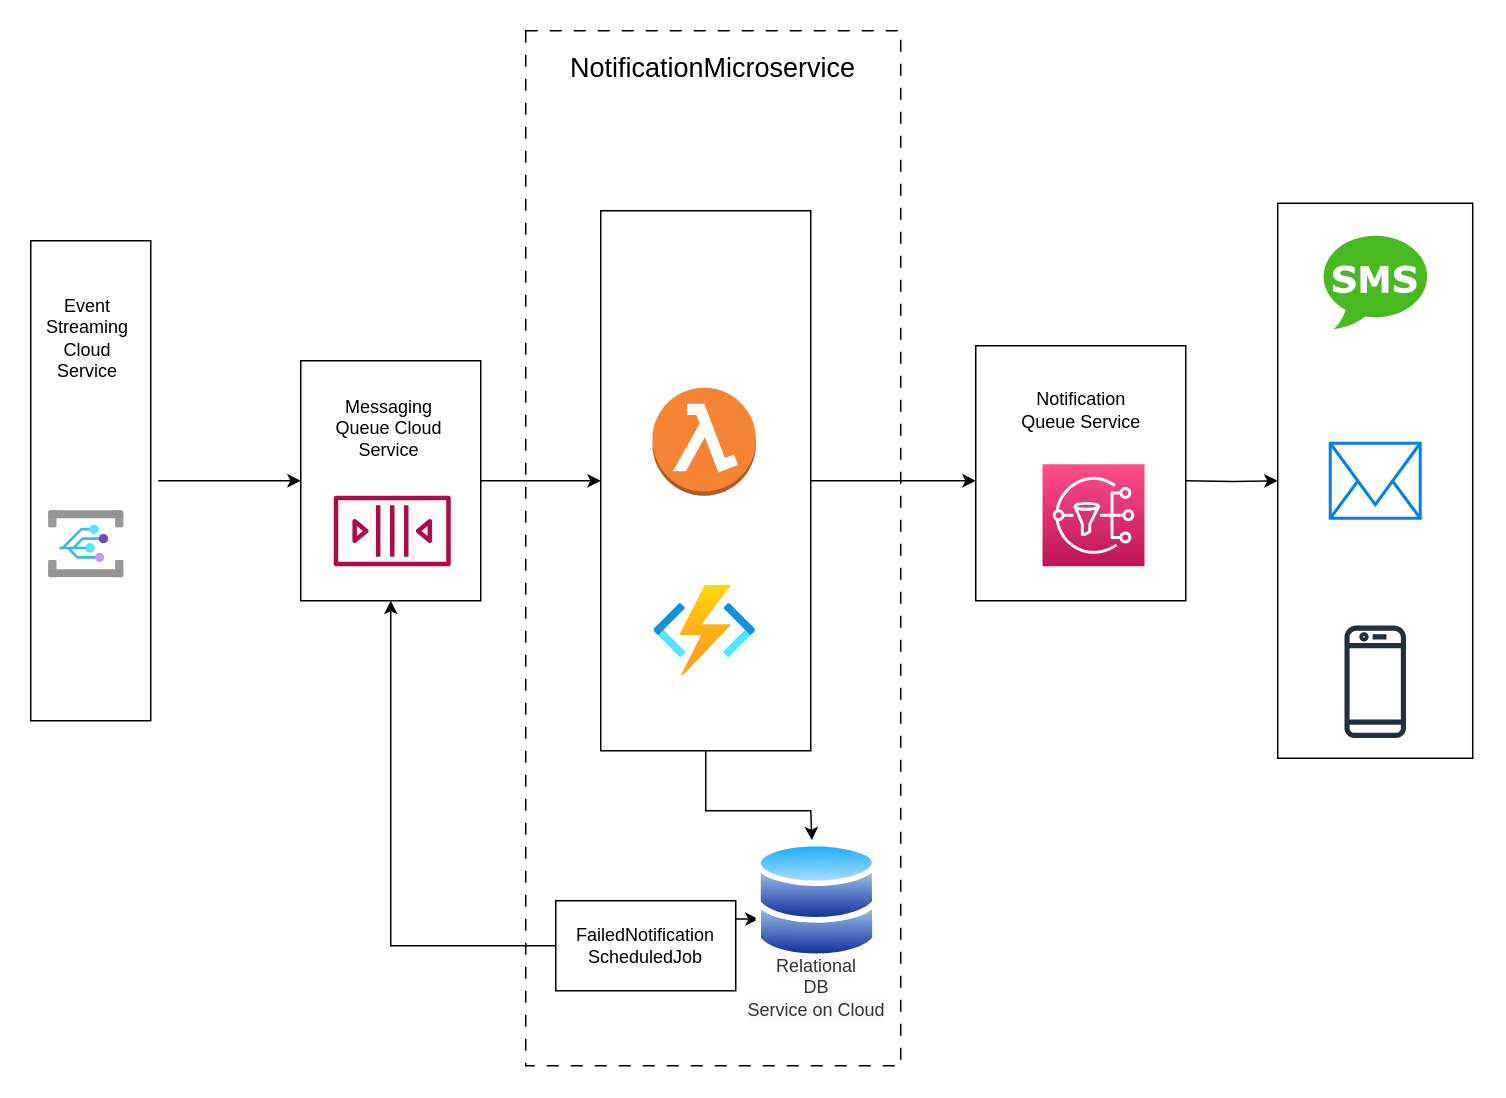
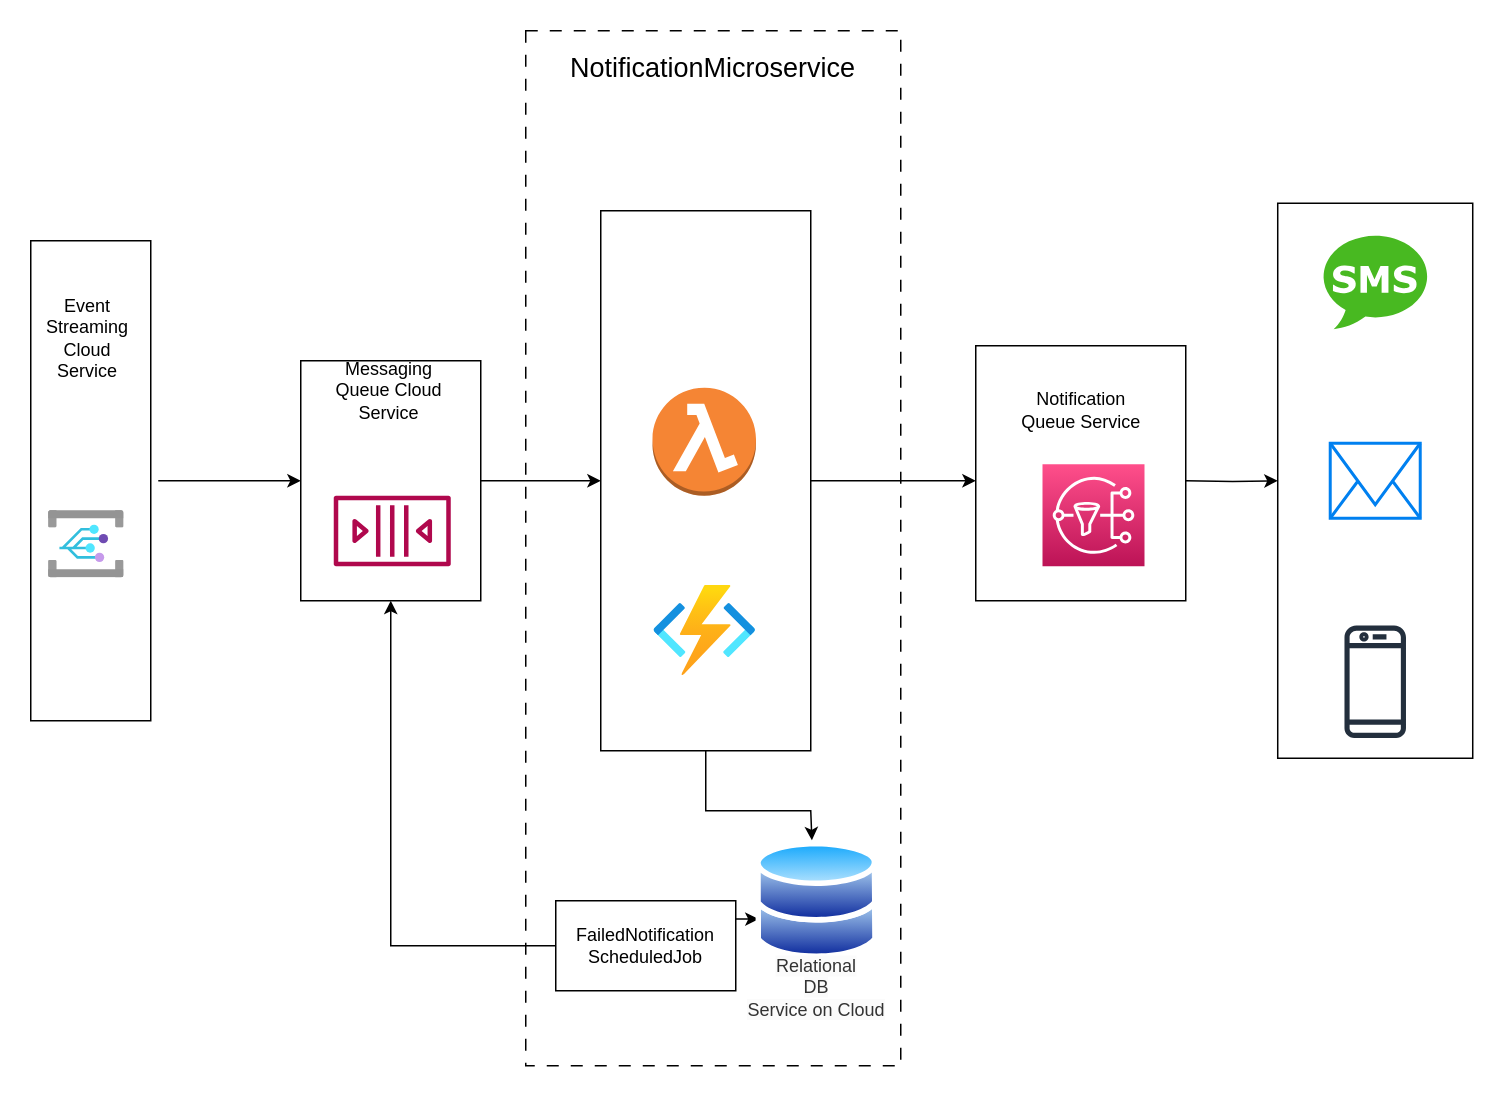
node "Messaging Queue Cloud Service": moved (389, 428) -> (389, 391)
